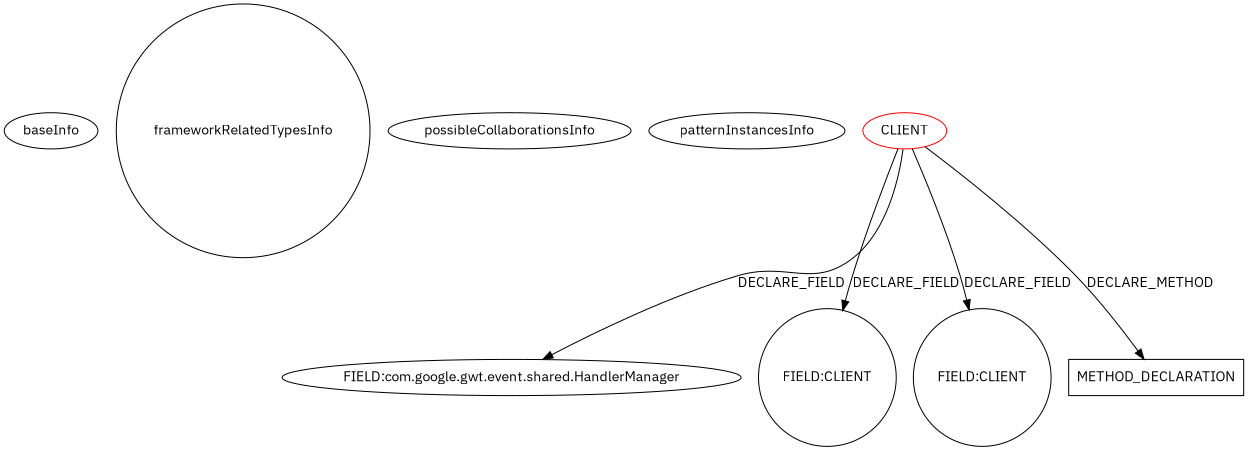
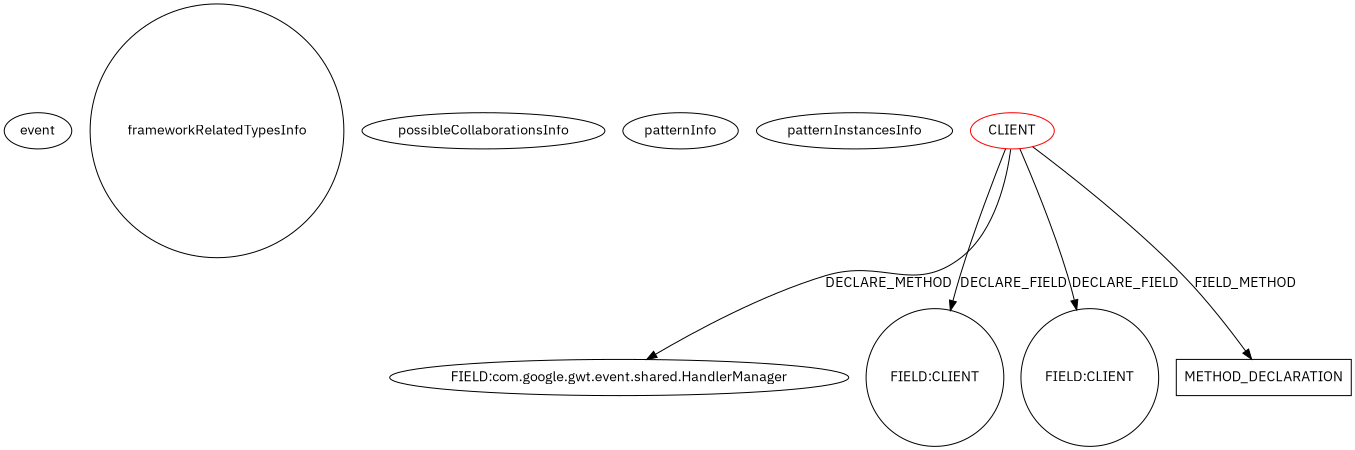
node "baseInfo": label "baseInfo" -> "event"
node "patternInfo": added
edge "CLIENT" -> "FIELD:com.google.gwt.event.shared.HandlerManager": label "DECLARE_FIELD" -> "DECLARE_METHOD"
edge "CLIENT" -> "METHOD_DECLARATION": label "DECLARE_METHOD" -> "FIELD_METHOD"
